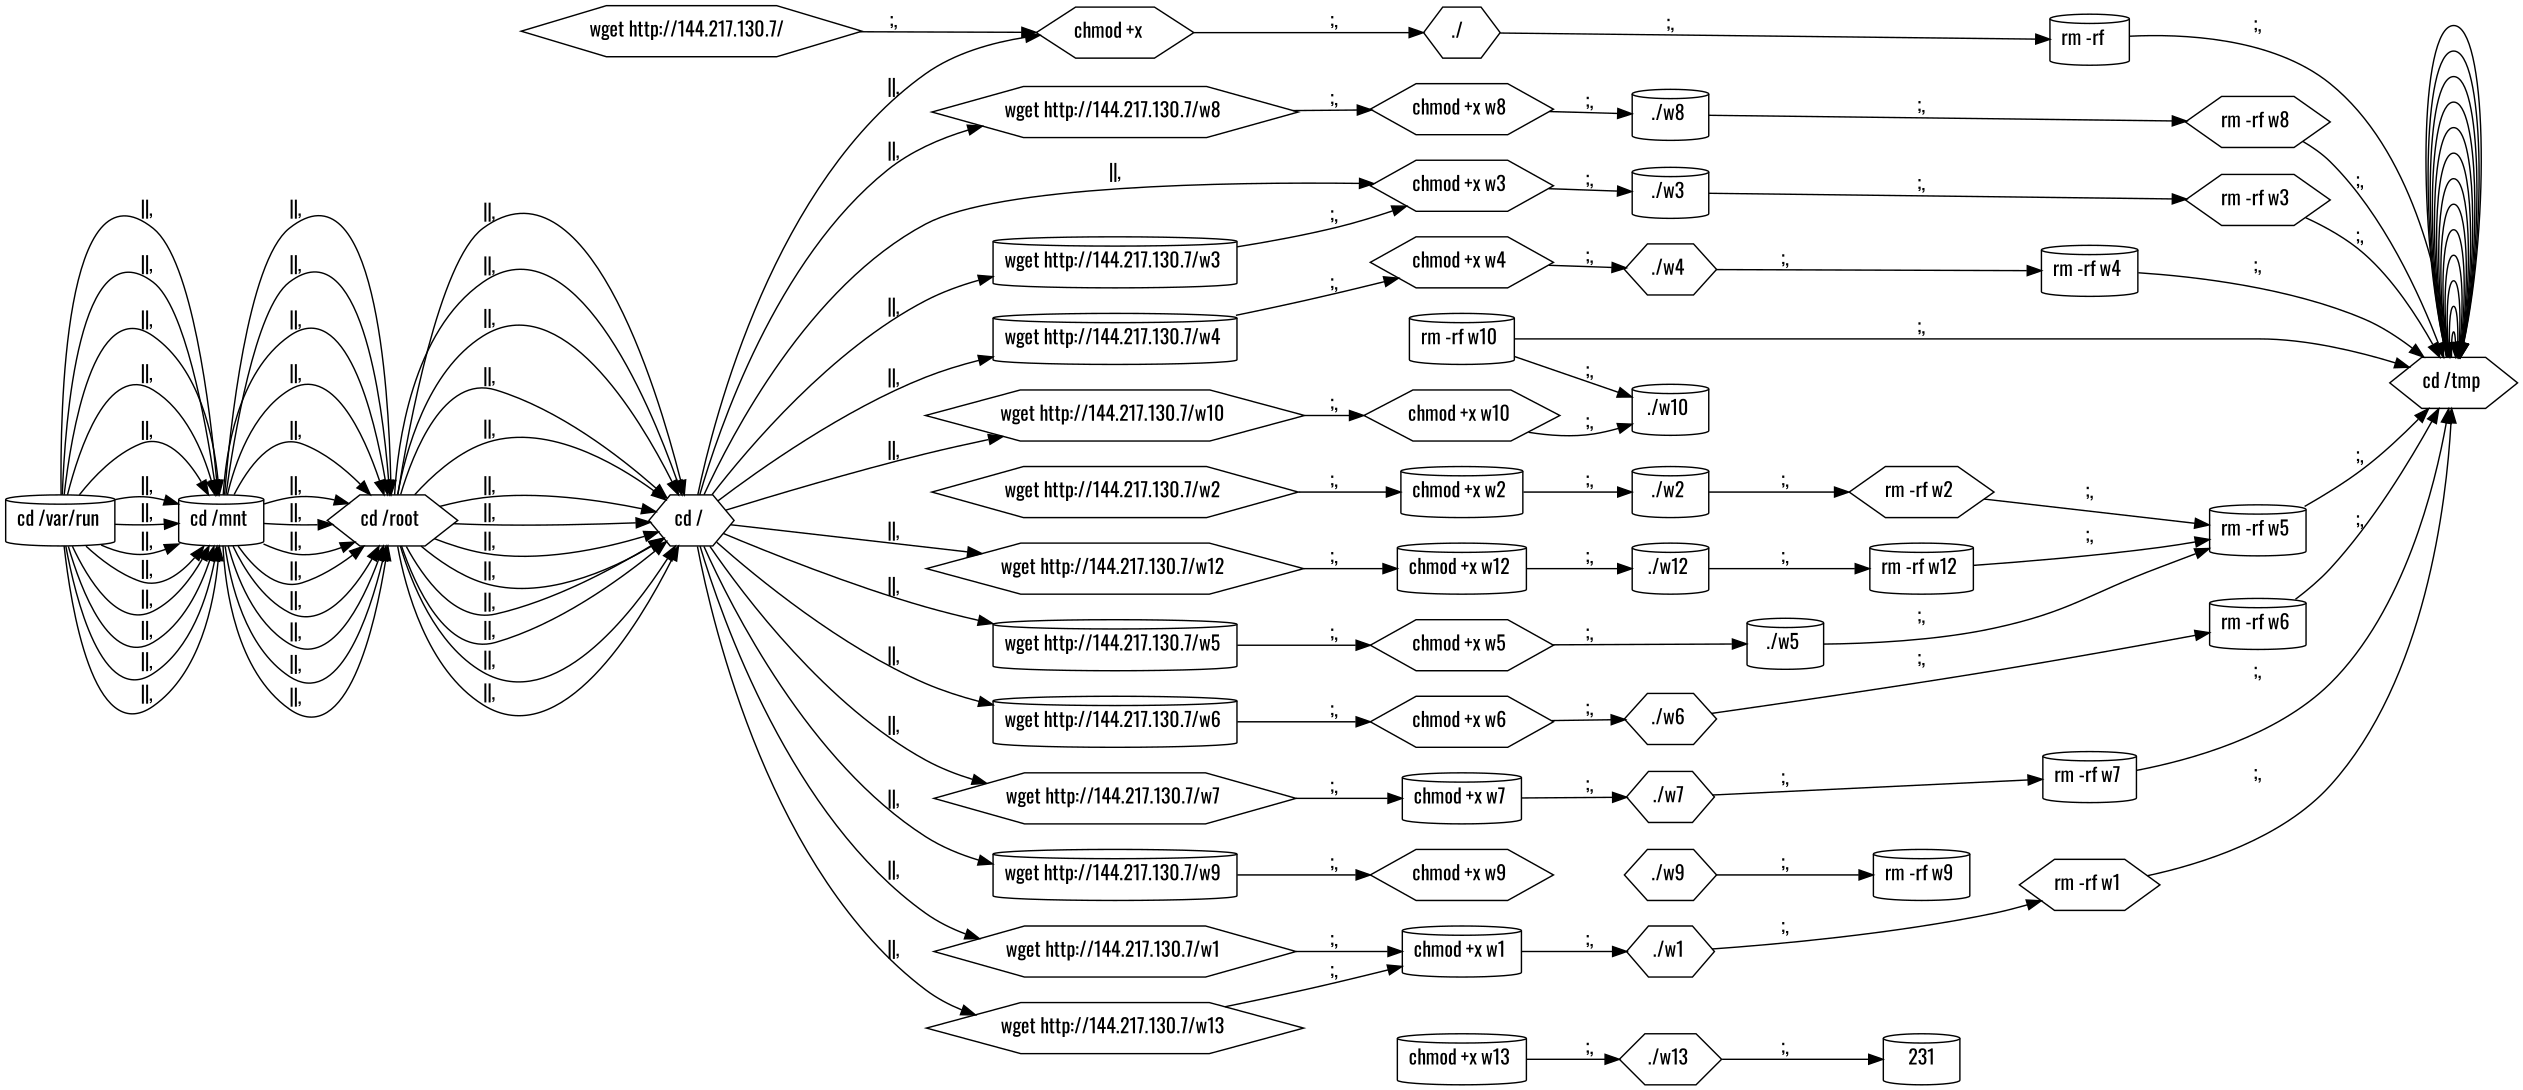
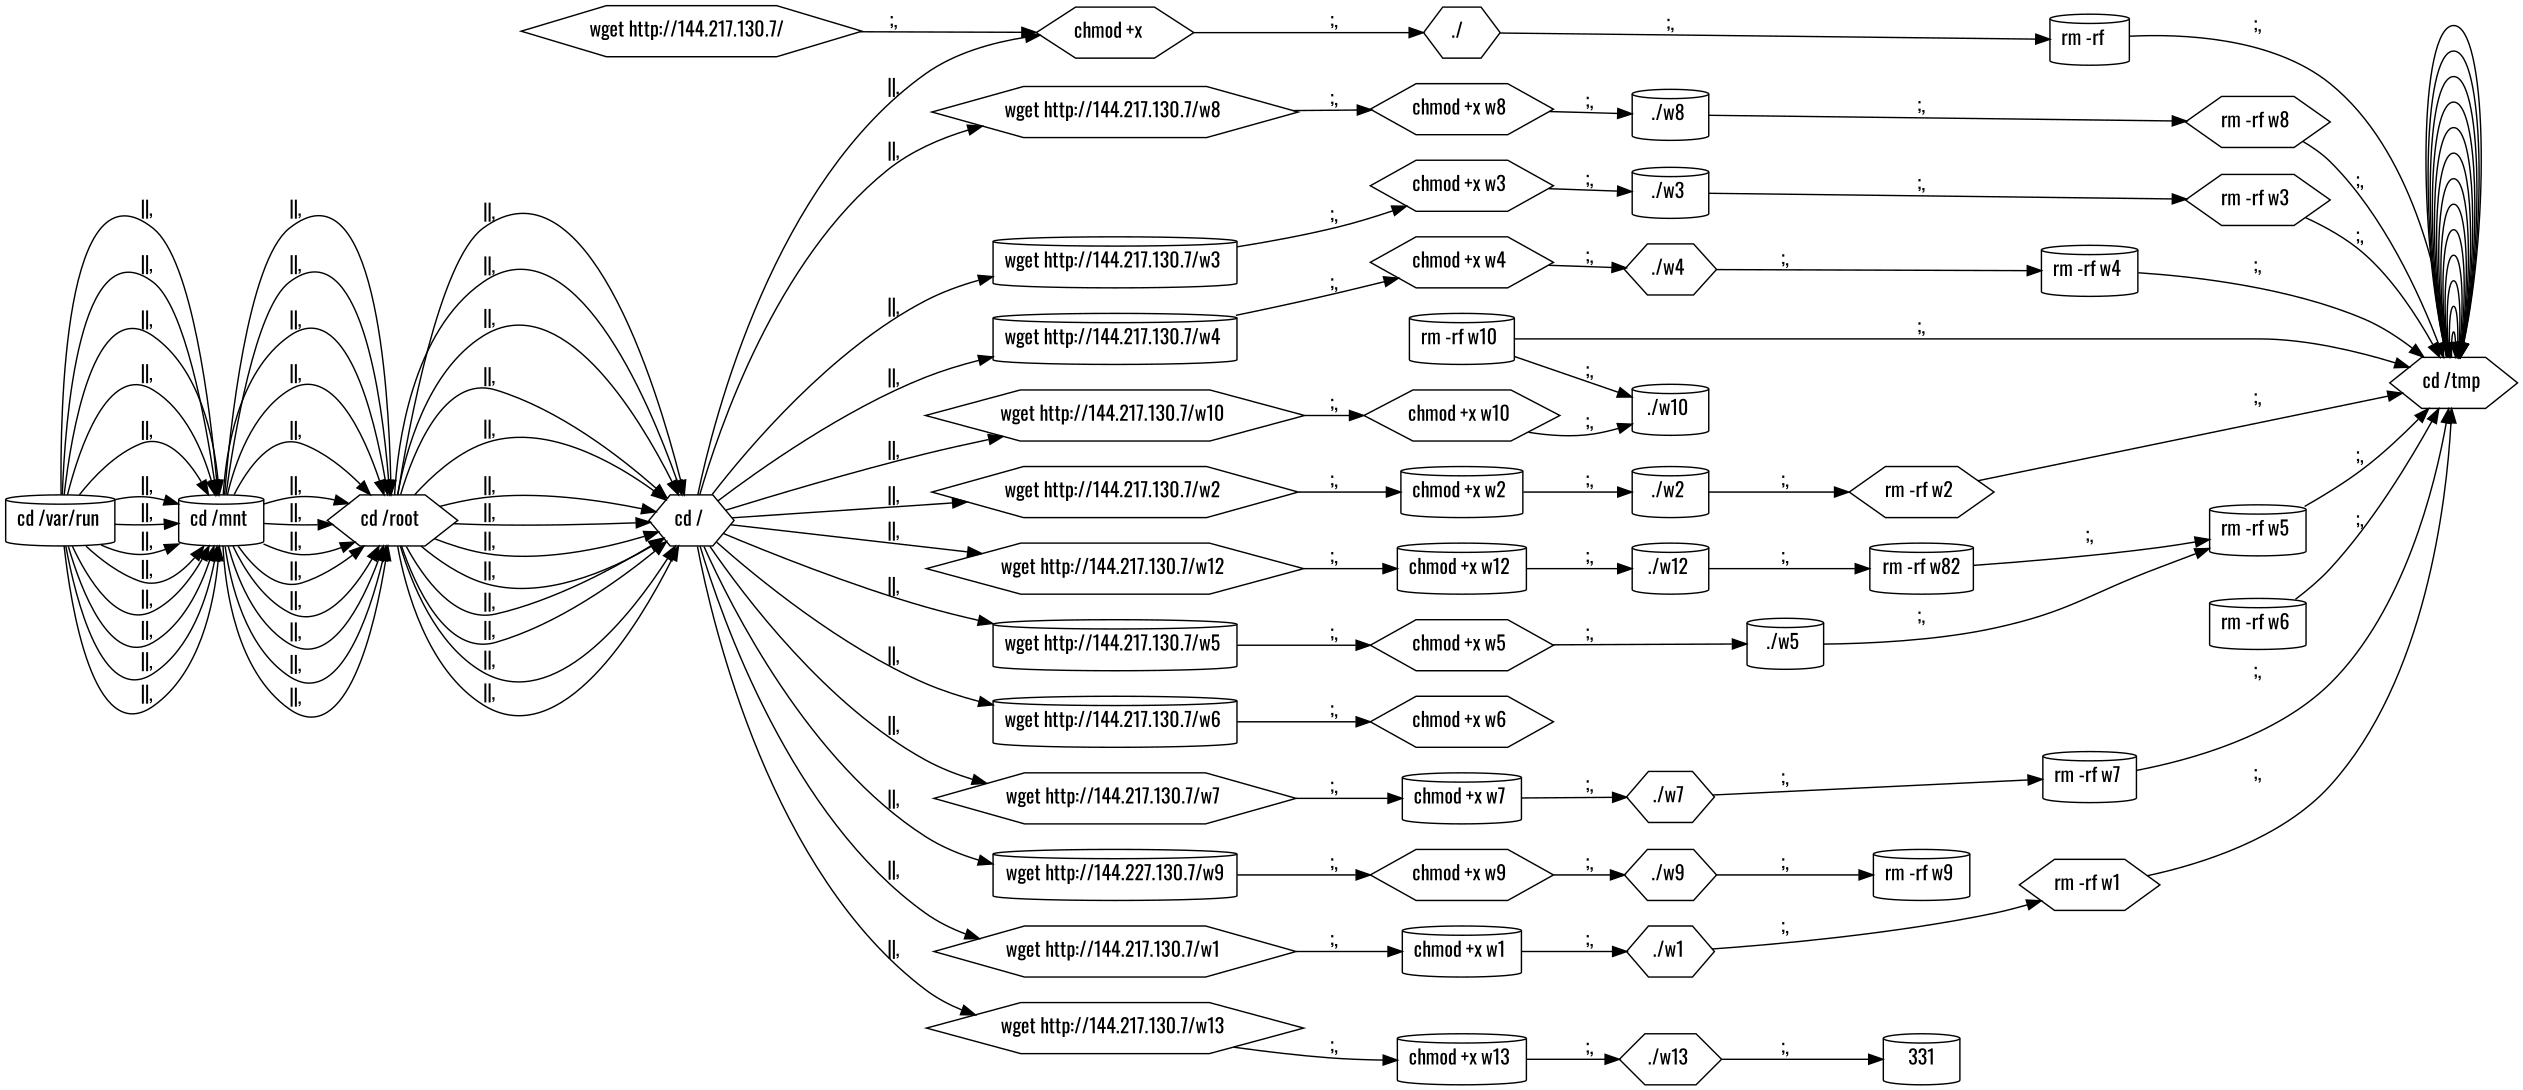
edge "cd /" -> "chmod +x w3": now "cd /" -> "wget http://144.217.130.7/w2"
edge "rm -rf w2" -> "rm -rf w5": now "rm -rf w2" -> "cd /tmp"
node "rm -rf w12": label "rm -rf w12" -> "rm -rf w82"
node "./w6": removed
node "wget http://144.217.130.7/w9": label "wget http://144.217.130.7/w9" -> "wget http://144.227.130.7/w9"
edge "chmod +x w9" -> "./w9": added, label ";,"
edge "wget http://144.217.130.7/w13" -> "chmod +x w1": now "wget http://144.217.130.7/w13" -> "chmod +x w13"
node "231": label "231" -> "331"
